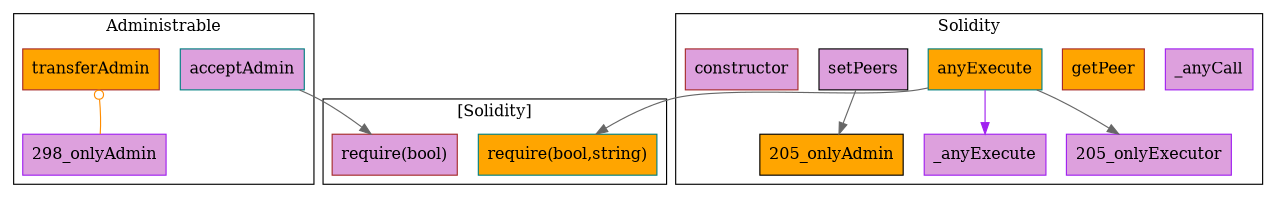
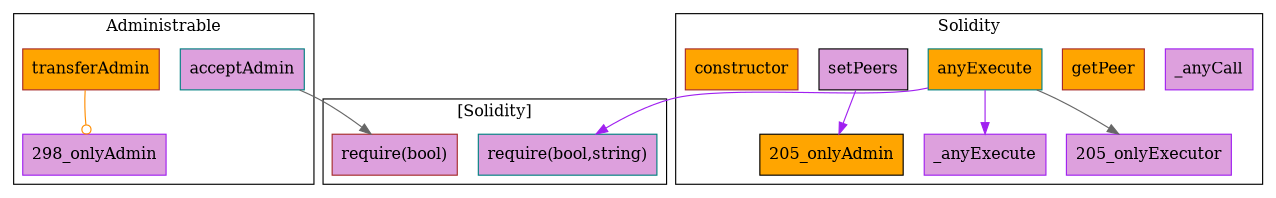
node "constructor": fillcolor plum -> orange
edge "anyExecute" -> "require(bool,string)": color gray40 -> purple
edge "setPeers" -> "205_onlyAdmin": color gray40 -> purple
edge "298_onlyAdmin" -> "transferAdmin": reversed
node "require(bool,string)": fillcolor orange -> plum
